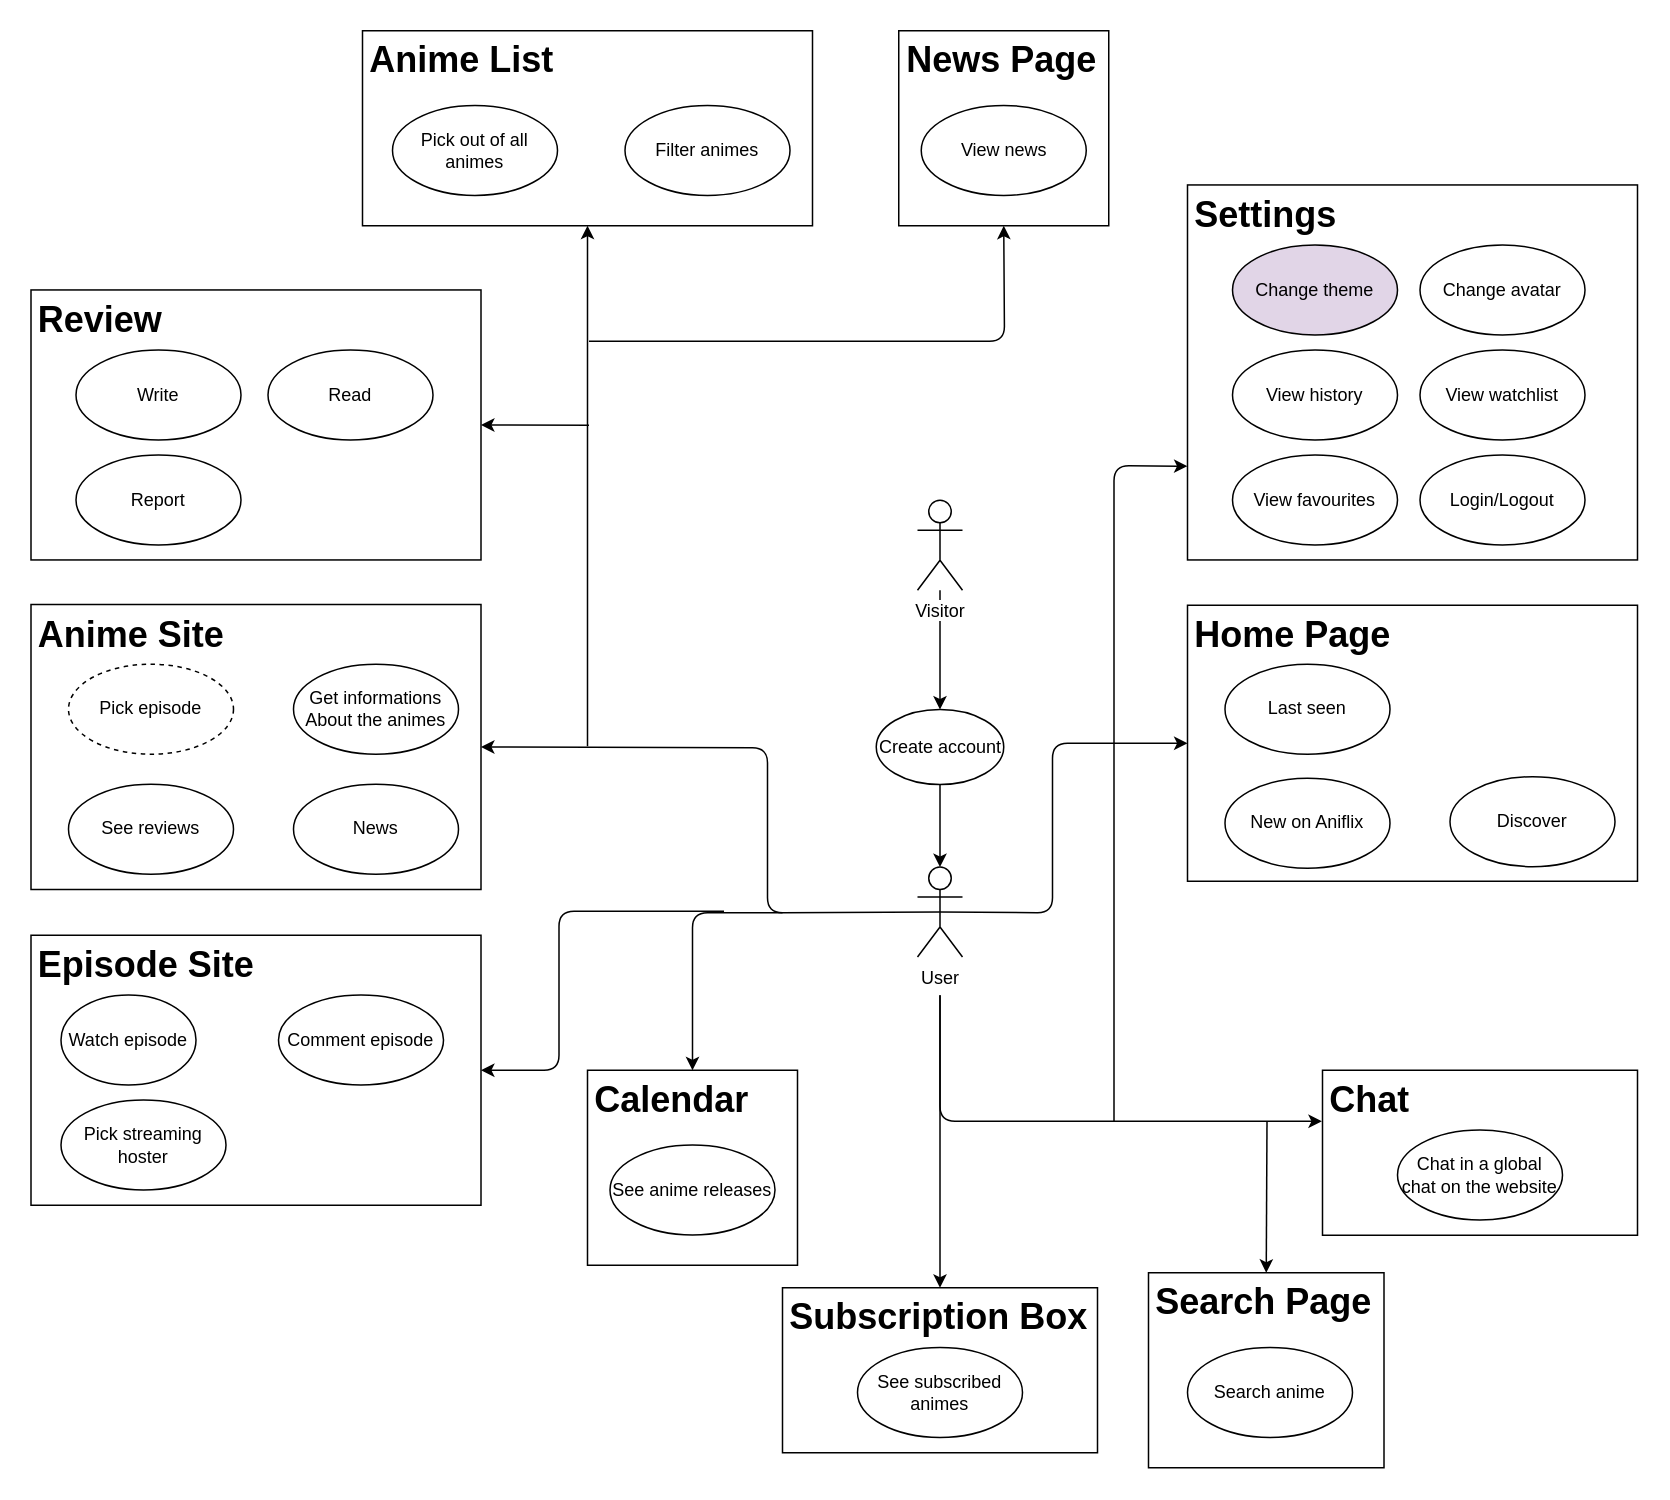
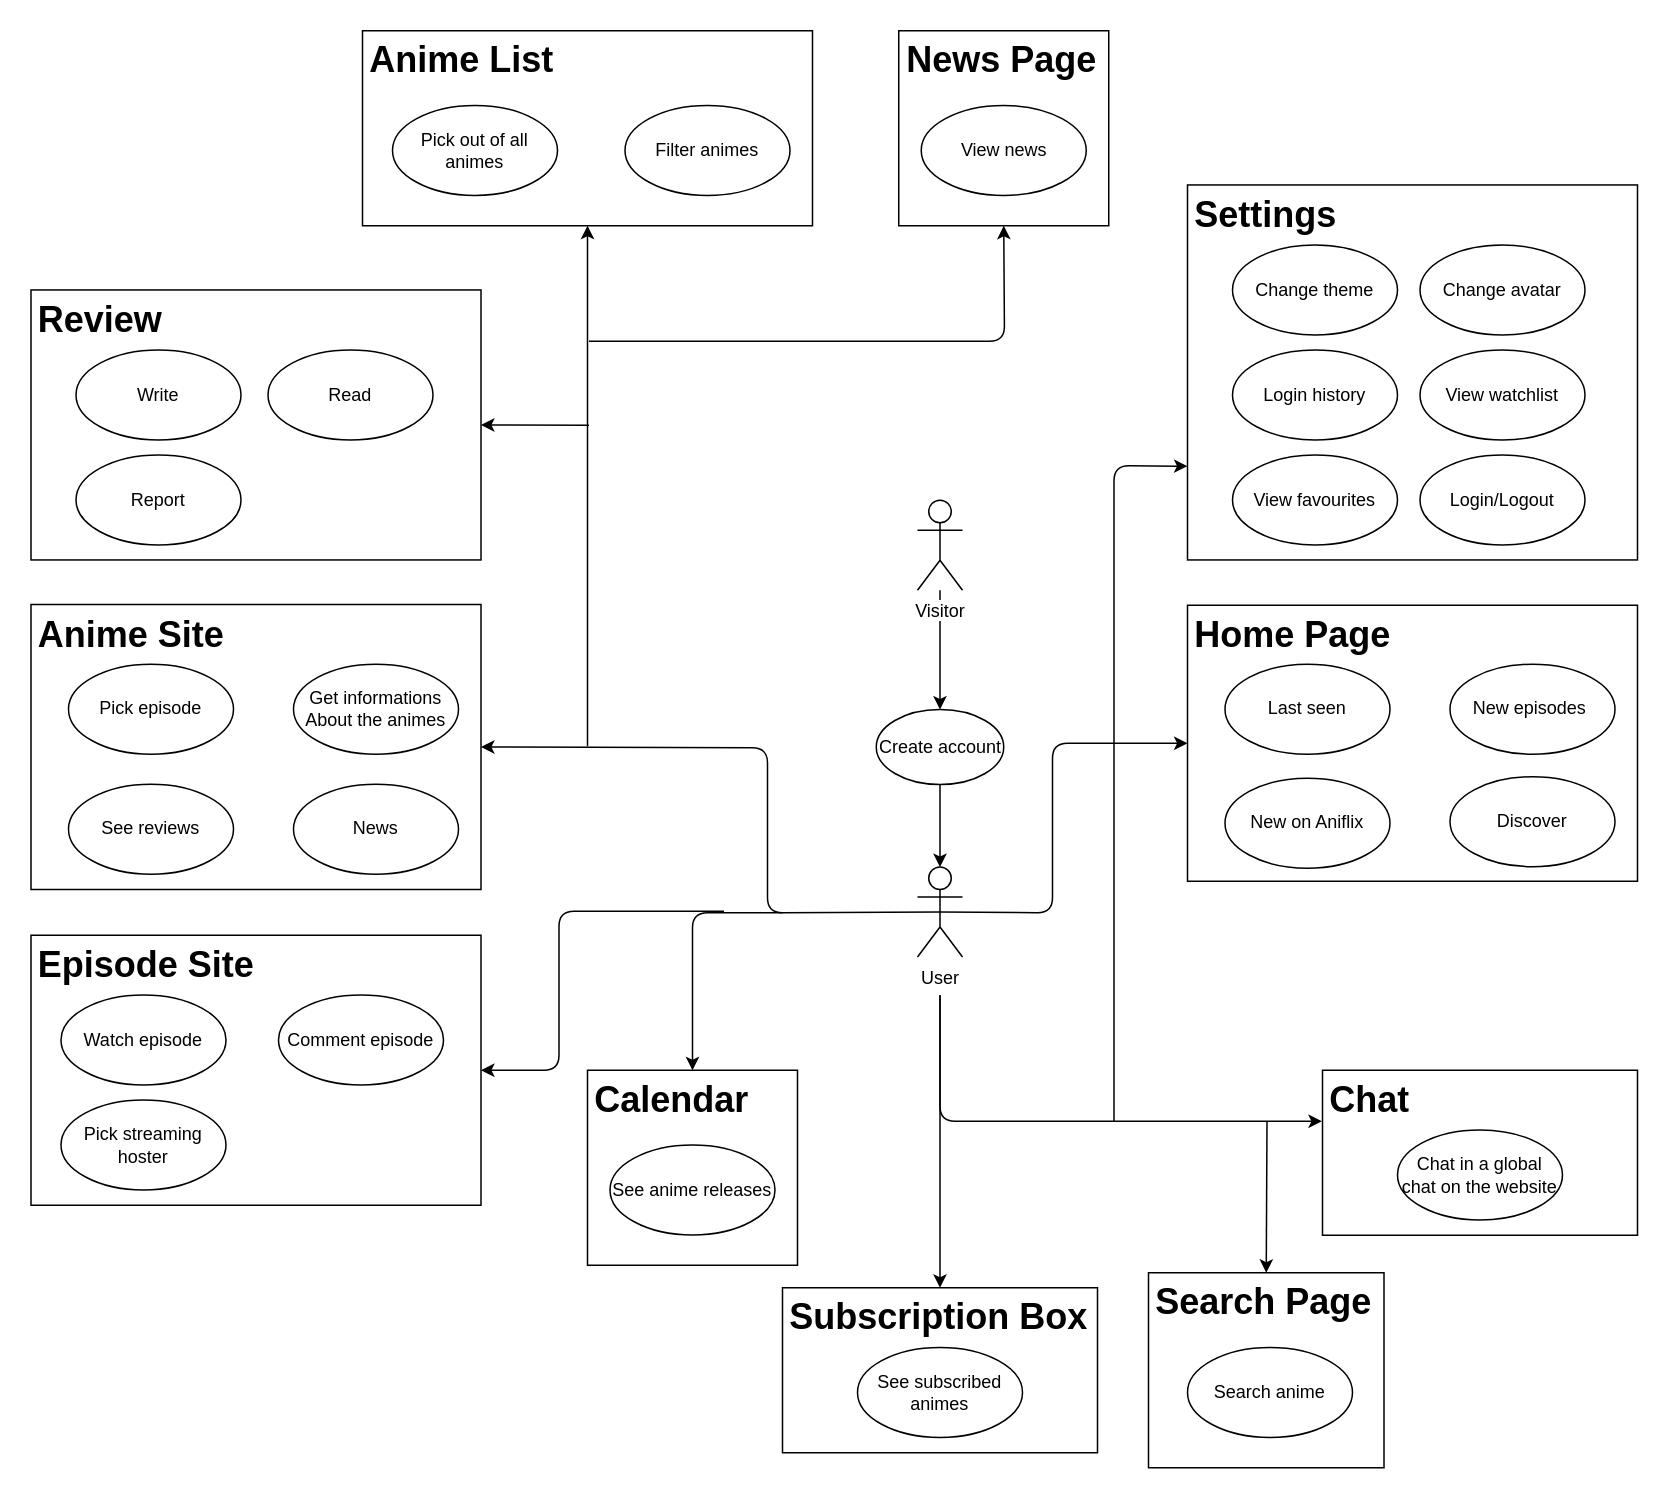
node "Change theme": fillcolor #e1d5e7 -> #ffffff
node "View history": label "View history" -> "Login history"
node "Pick episode": style dashed -> solid
node "New episodes": added
node "Watch episode": size 135x90 -> 165x90
